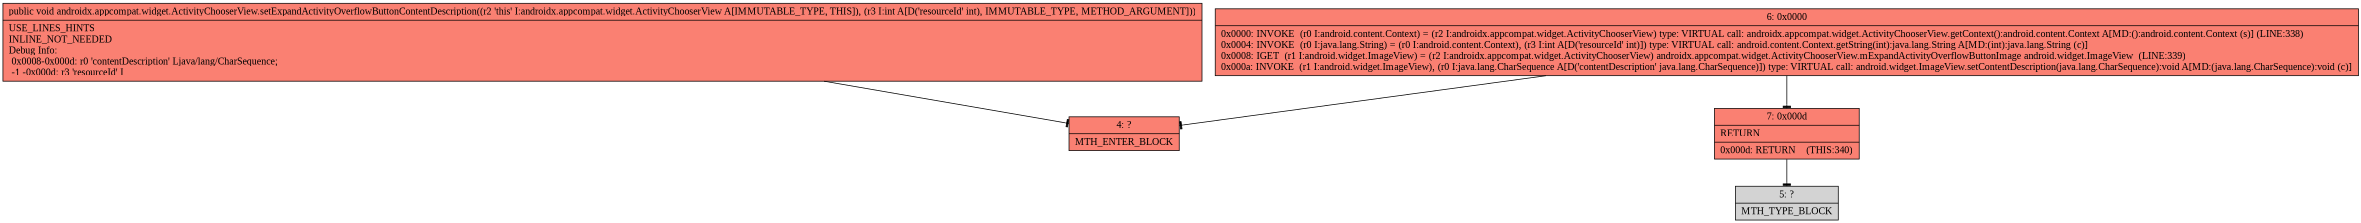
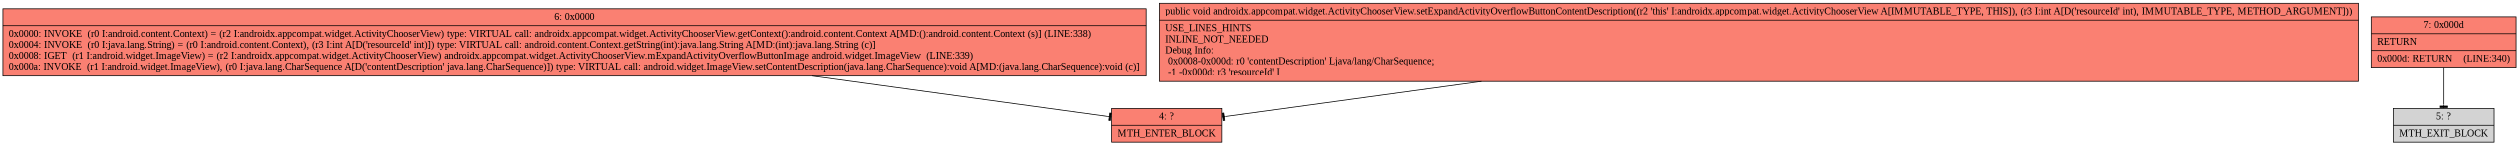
edge "6: 0x0000" -> "7: 0x000d": removed
node "7: 0x000d": text "0x000d: RETURN    (THIS:340)" -> "0x000d: RETURN    (LINE:340)"
node "5: ?": text "MTH_TYPE_BLOCK" -> "MTH_EXIT_BLOCK"
